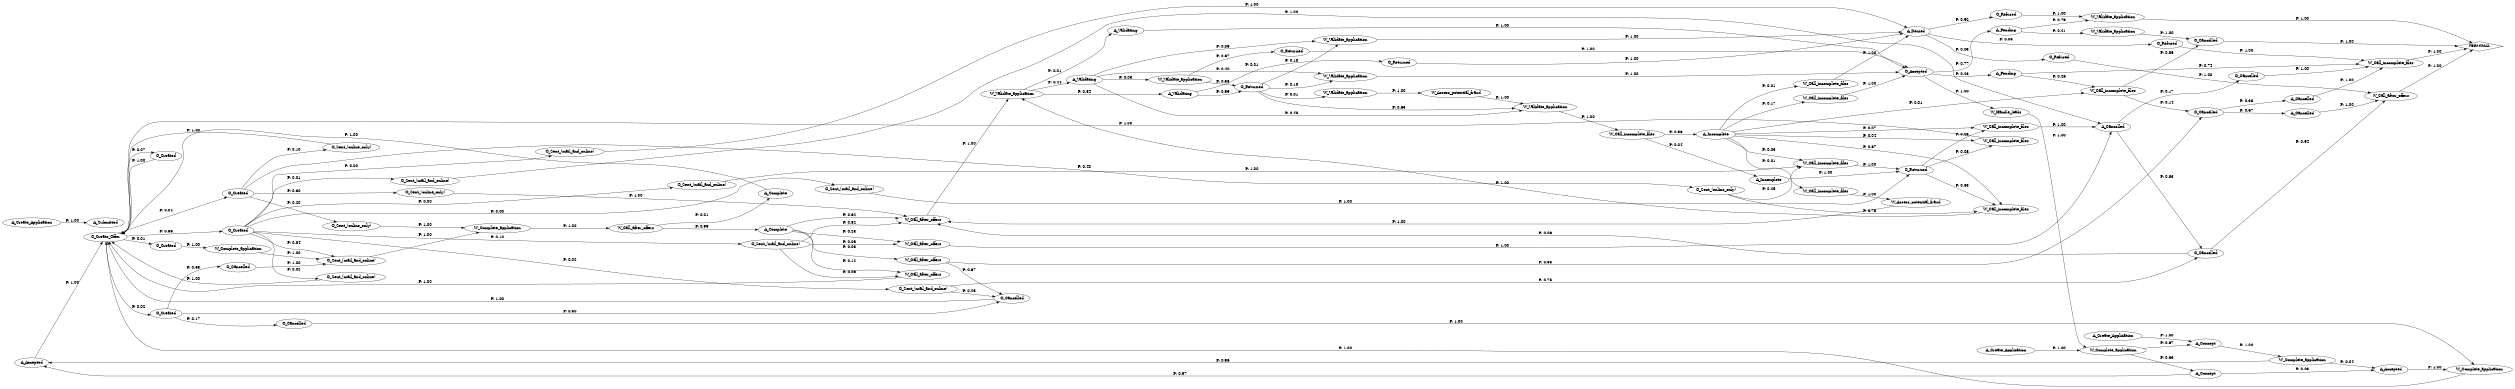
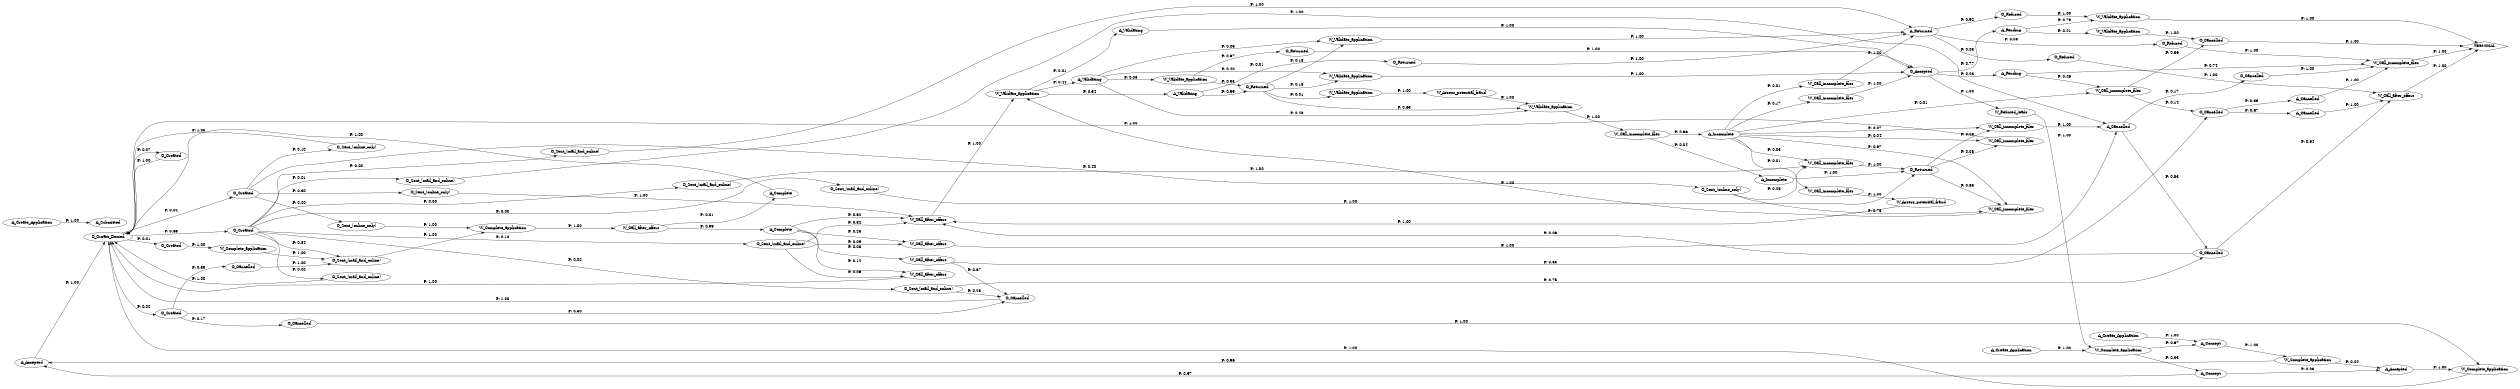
node "A_Denied": label "A_Denied" -> "A_Returned"
node "W_Handle_leads": label "W_Handle_leads" -> "W_Refused_leads"
node "O_Create_Offer": label "O_Create_Offer" -> "O_Create_Denied"
